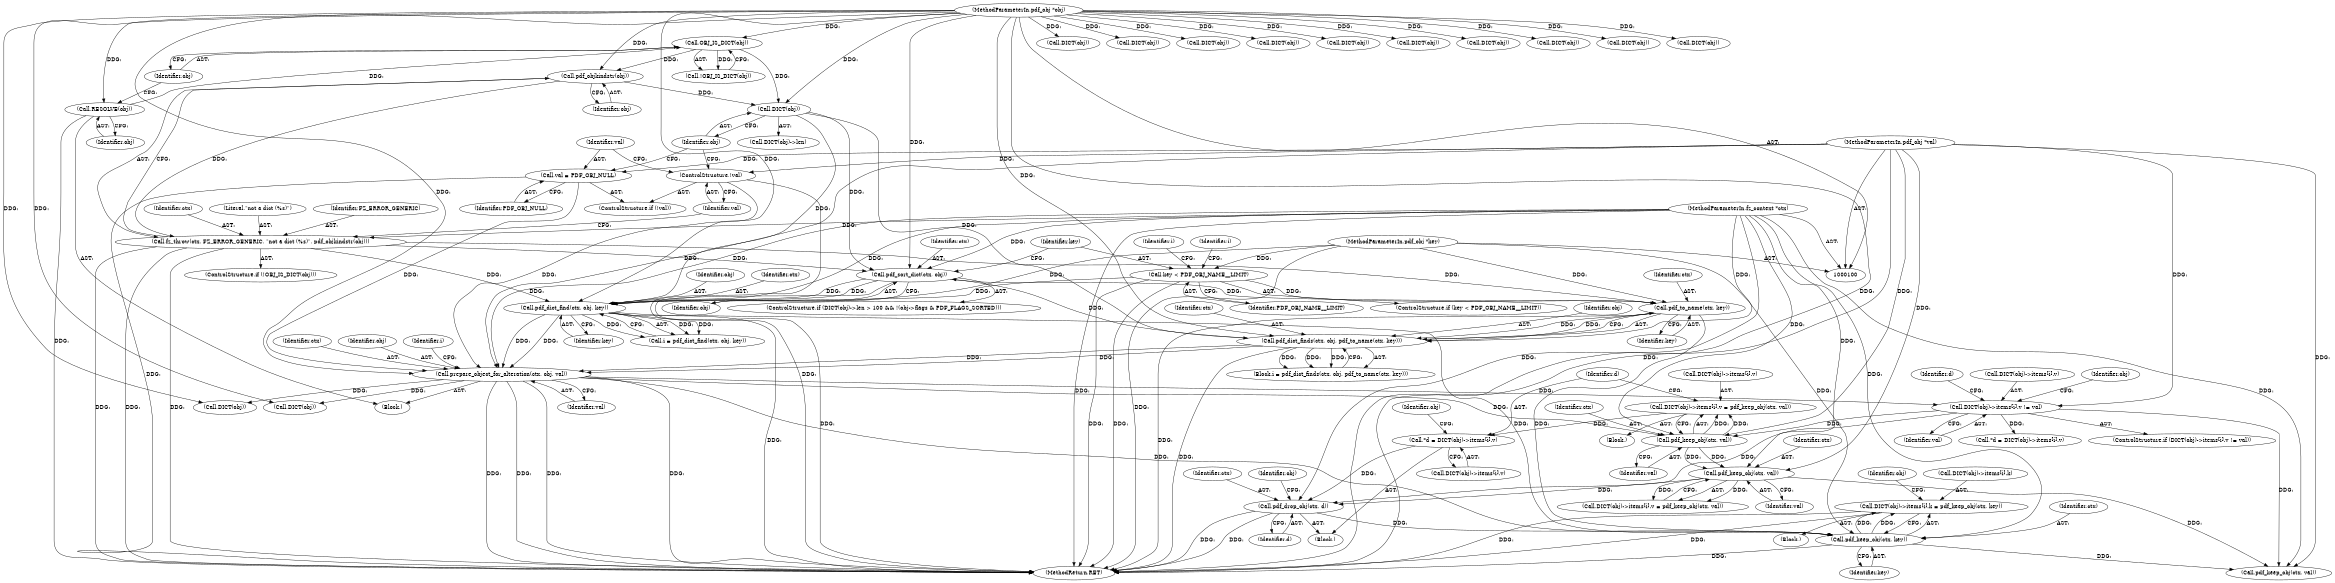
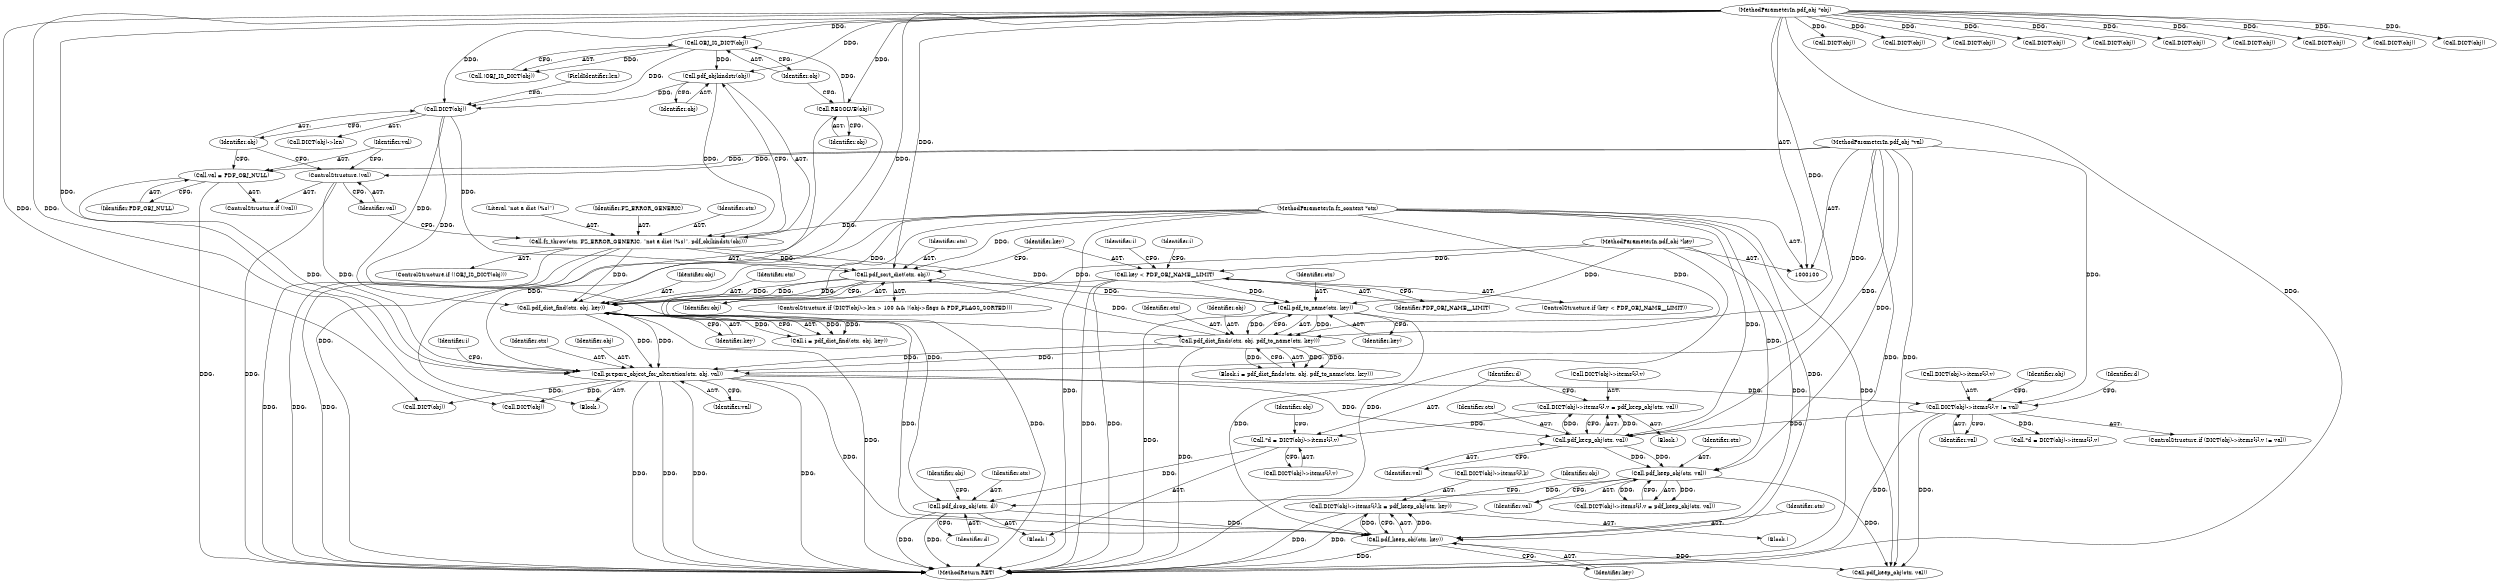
node "(FieldIdentifier,len)": added
edge "(Call,DICT(obj)->items[i].v != val)" -> "(Call,pdf_drop_obj(ctx, d))": now "(Call,DICT(obj)->items[i].v != val)" -> "(MethodReturn,RET)"
